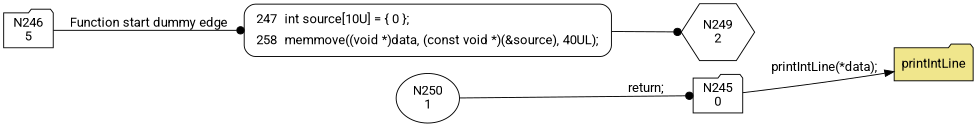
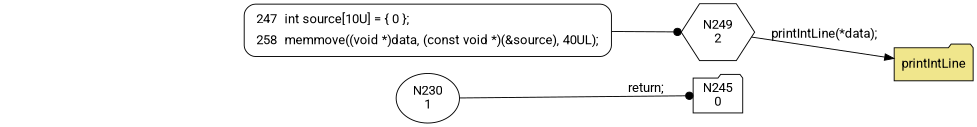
node "N246 5": removed
edge "N245 0" -> "printIntLine": now "N249 2" -> "printIntLine"
node "N250 1": label "N250 1" -> "N230 1"
